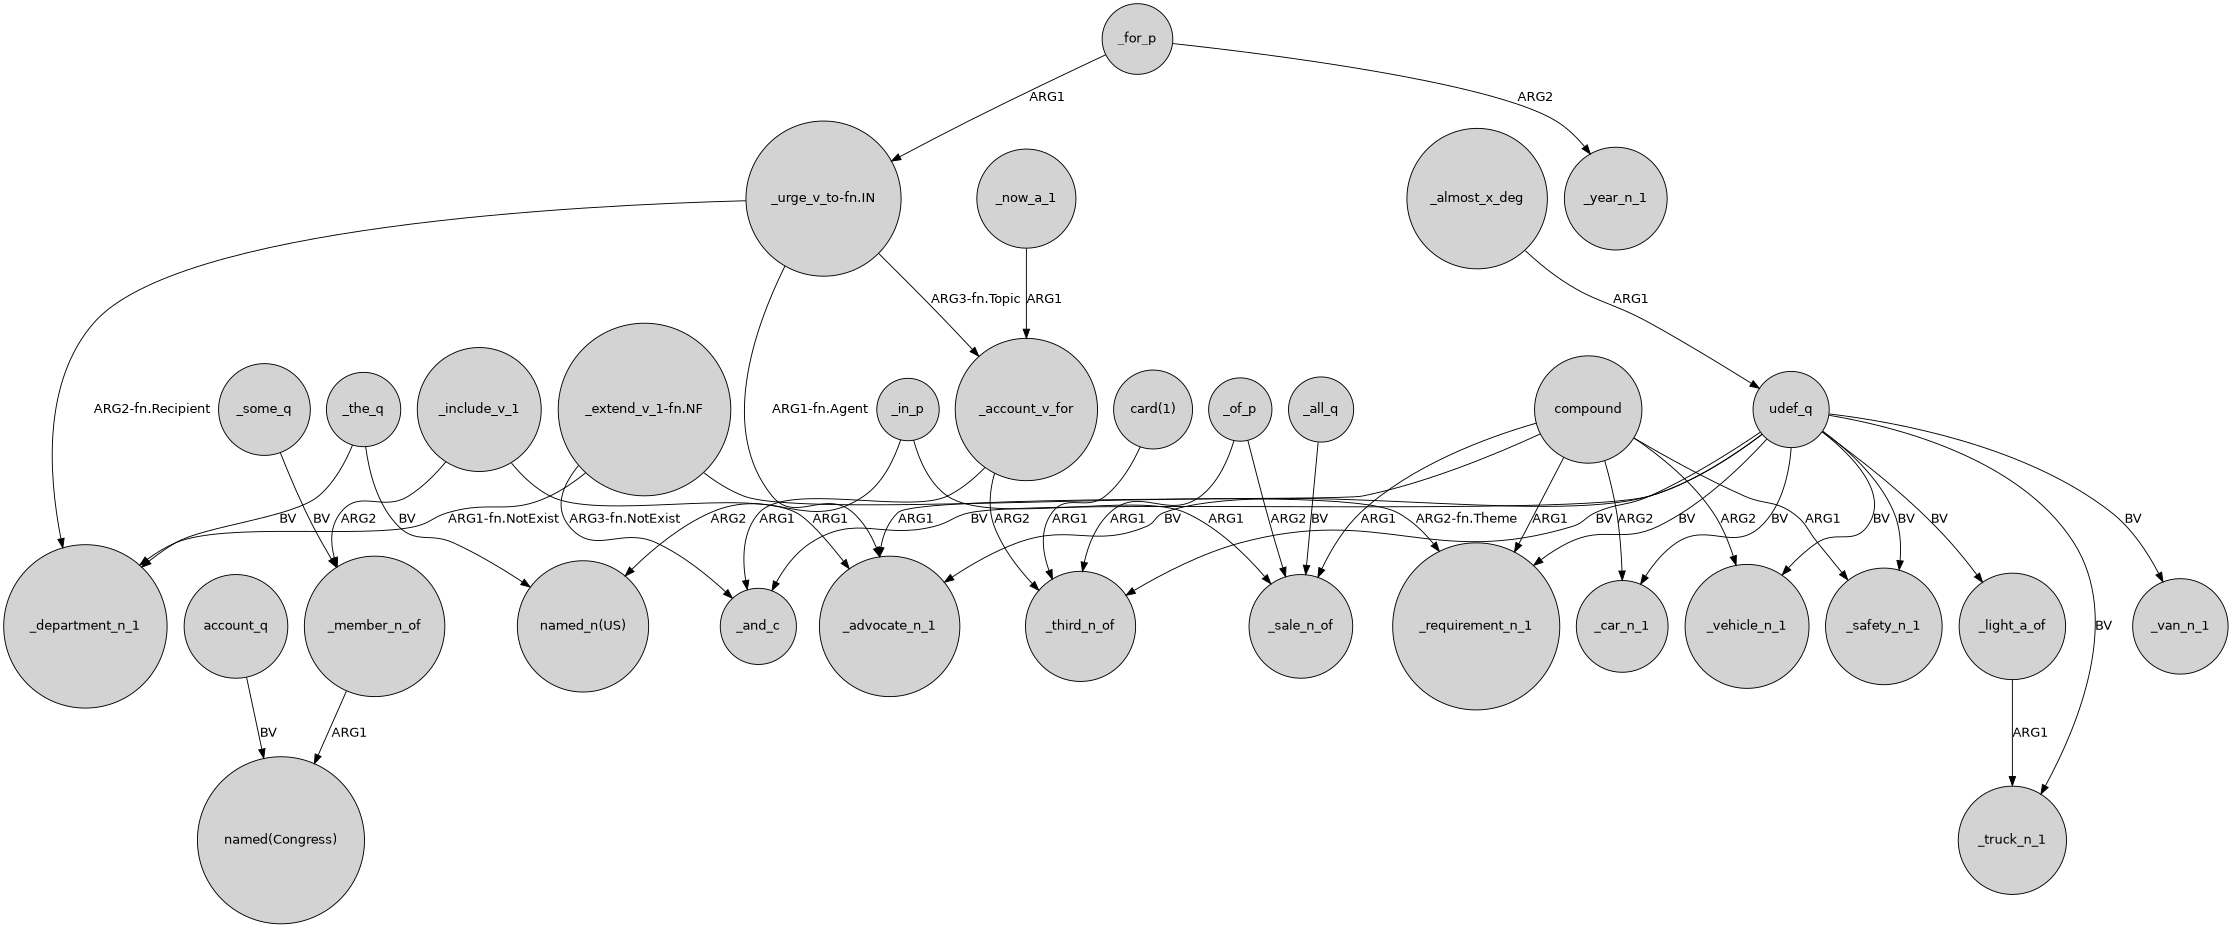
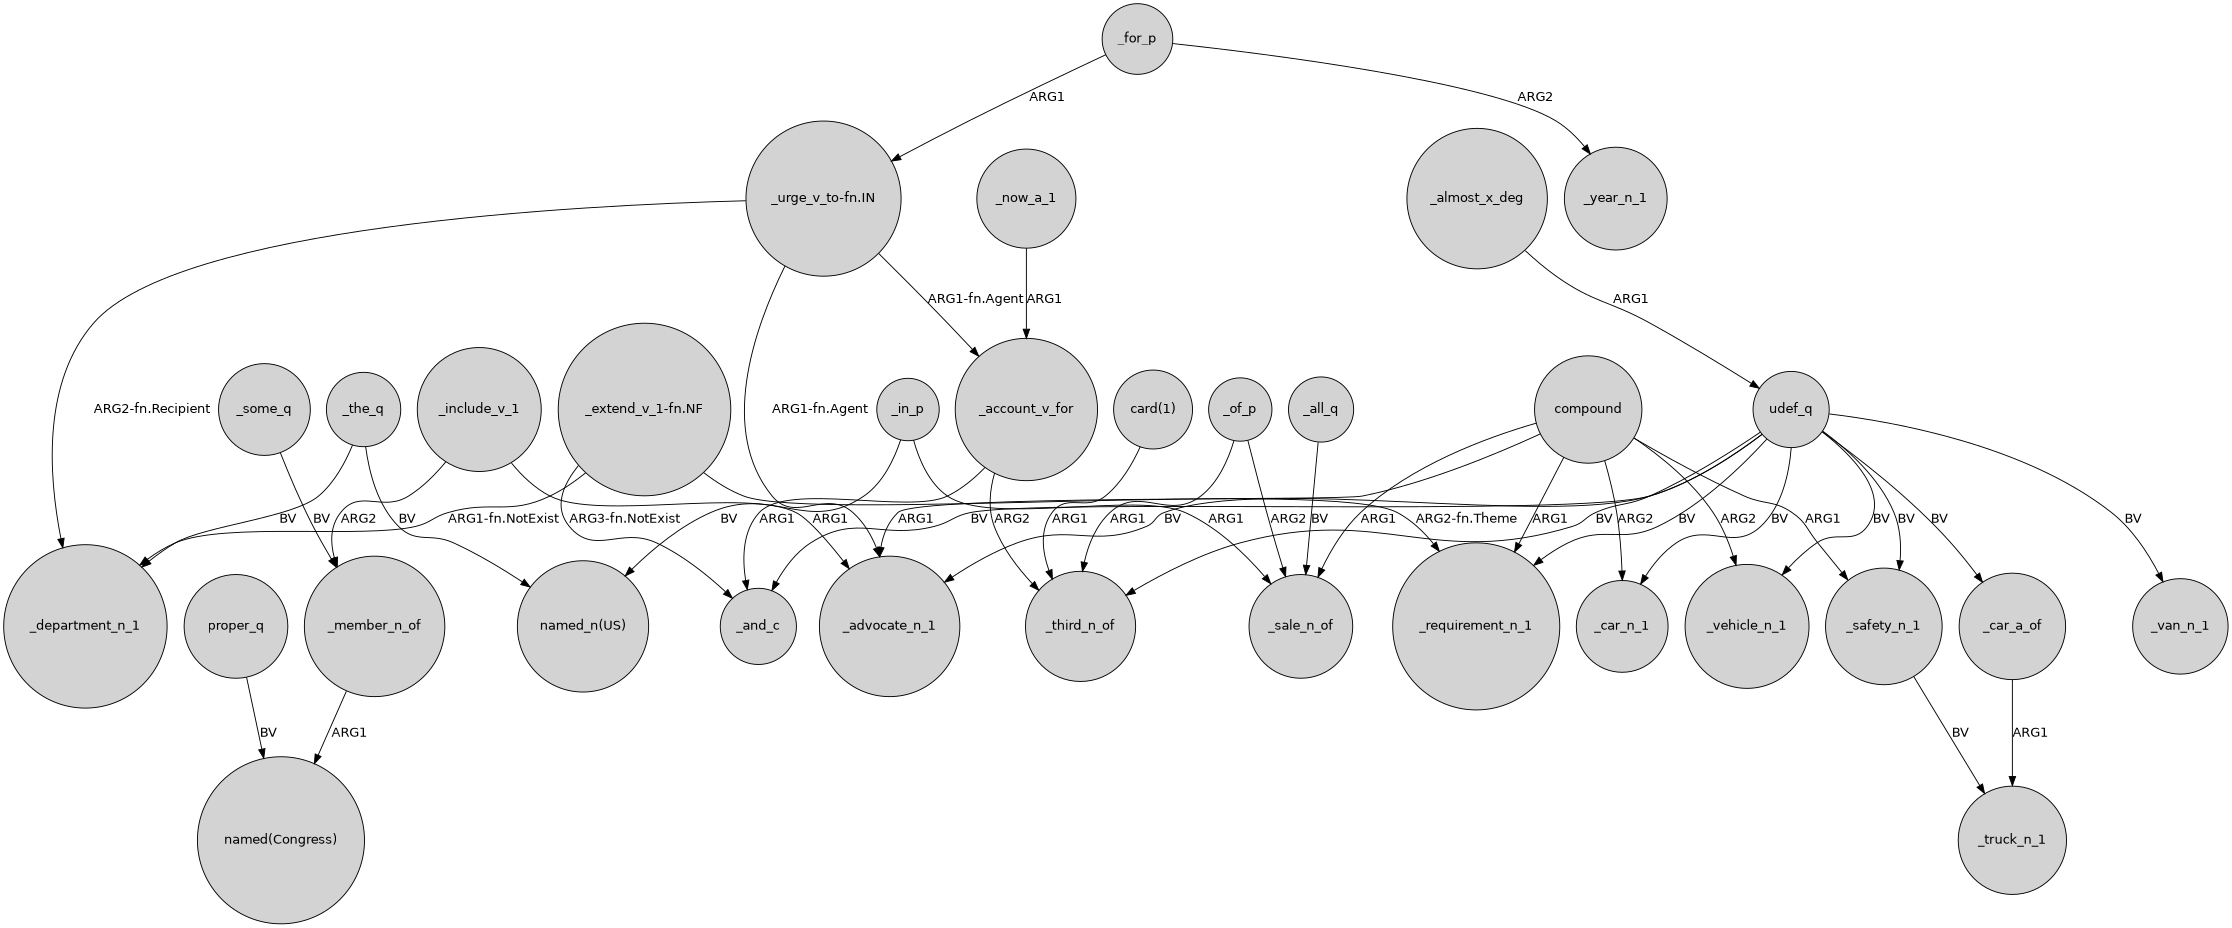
edge "_urge_v_to-fn.IN" -> "_account_v_for": label "ARG3-fn.Topic" -> "ARG1-fn.Agent"
edge "_in_p" -> "named_n(US)": label "ARG2" -> "BV"
edge "udef_q" -> "_truck_n_1": now "_safety_n_1" -> "_truck_n_1"
node "account_q": label "account_q" -> "proper_q"
node "_light_a_of": label "_light_a_of" -> "_car_a_of"
